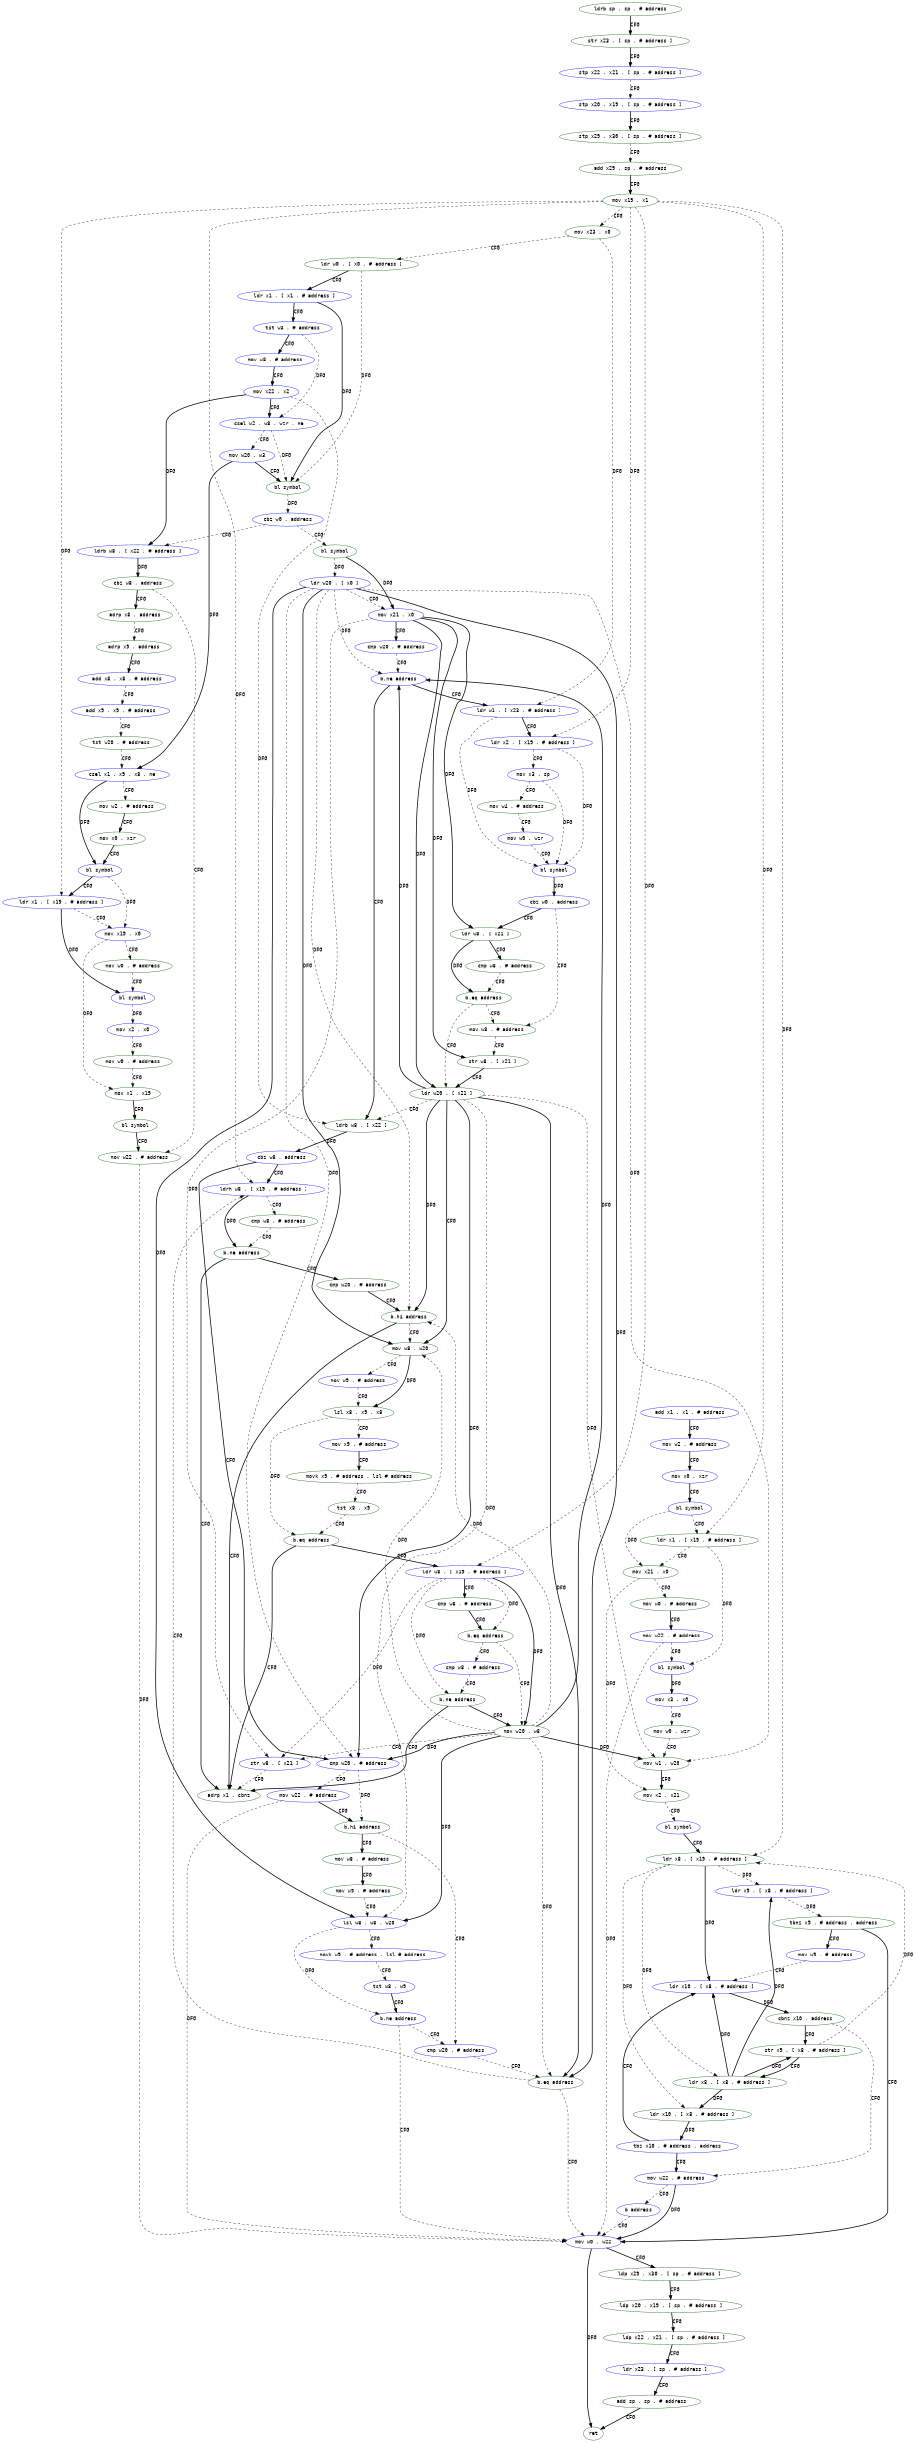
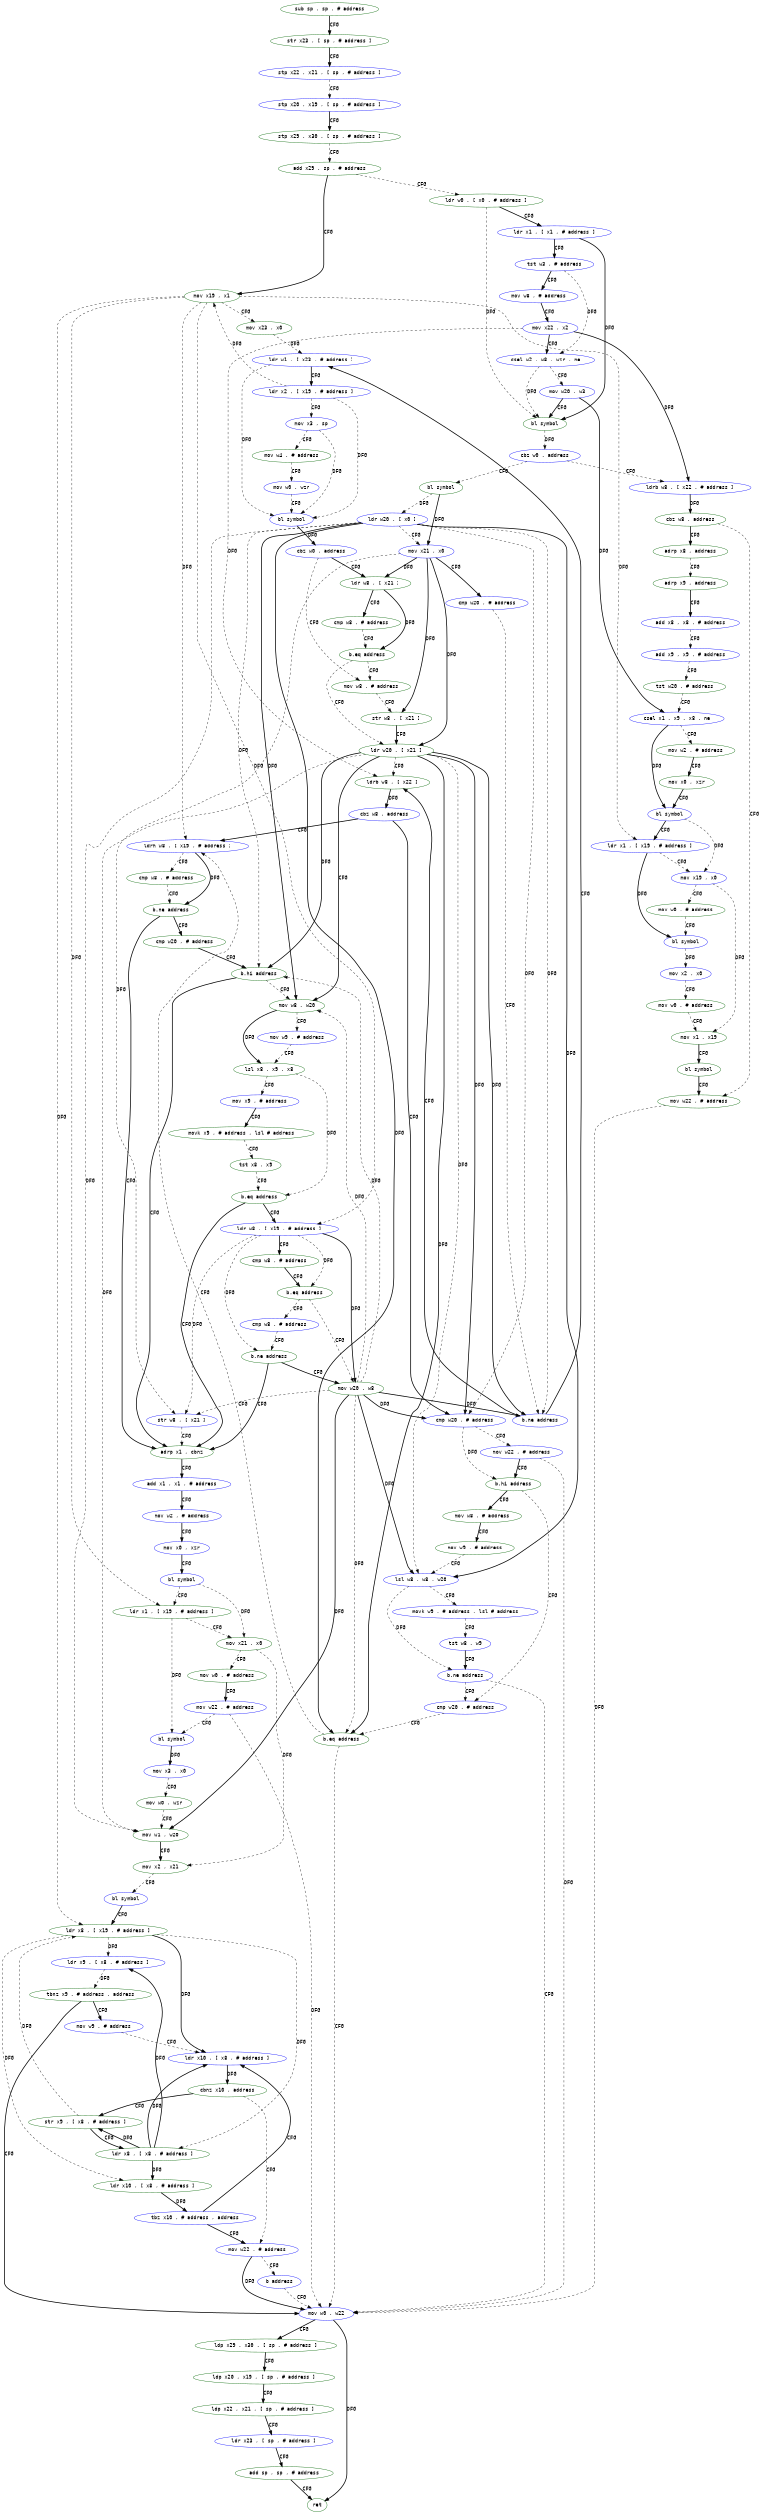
node "ldrb sp , sp , # address": label "ldrb sp , sp , # address" -> "sub sp , sp , # address"
edge "mov x23 , x0" -> "ldr w0 , [ x0 , # address ]": now "add x29 , sp , # address" -> "ldr w0 , [ x0 , # address ]"
edge "mov x19 , x1" -> "ldr x2 , [ x19 , # address ]": reversed
edge "adrp x1 , cbnz" -> "add x1 , x1 , # address": added, label "CFG"
